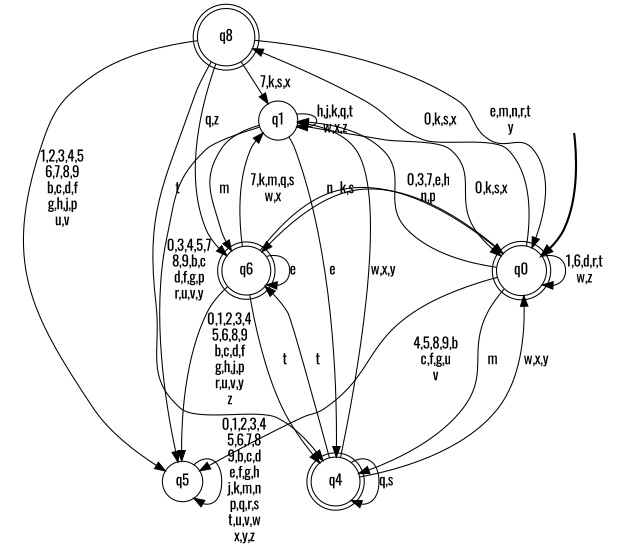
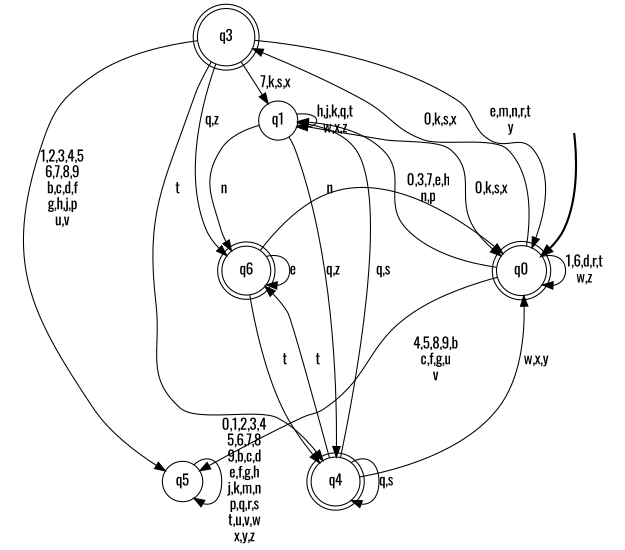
node "q8": label "q8" -> "q3"
edge "q1" -> "q6": label "m" -> "n"
edge "q0" -> "q6": removed, label "k,s"
edge "q6" -> "q1": removed, label "7,k,m,q,s w,x"
edge "q1" -> "q5": removed, label "0,3,4,5,7 8,9,b,c d,f,g,p r,u,v,y"
edge "q1" -> "q4": label "e" -> "q,z"
edge "q4" -> "q1": label "w,x,y" -> "q,s"
edge "q6" -> "q5": removed, label "0,1,2,3,4 5,6,8,9 b,c,d,f g,h,j,p r,u,v,y z"
edge "q0" -> "q4": removed, label "m"
